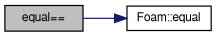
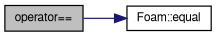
node "equal==": label "equal==" -> "operator=="
